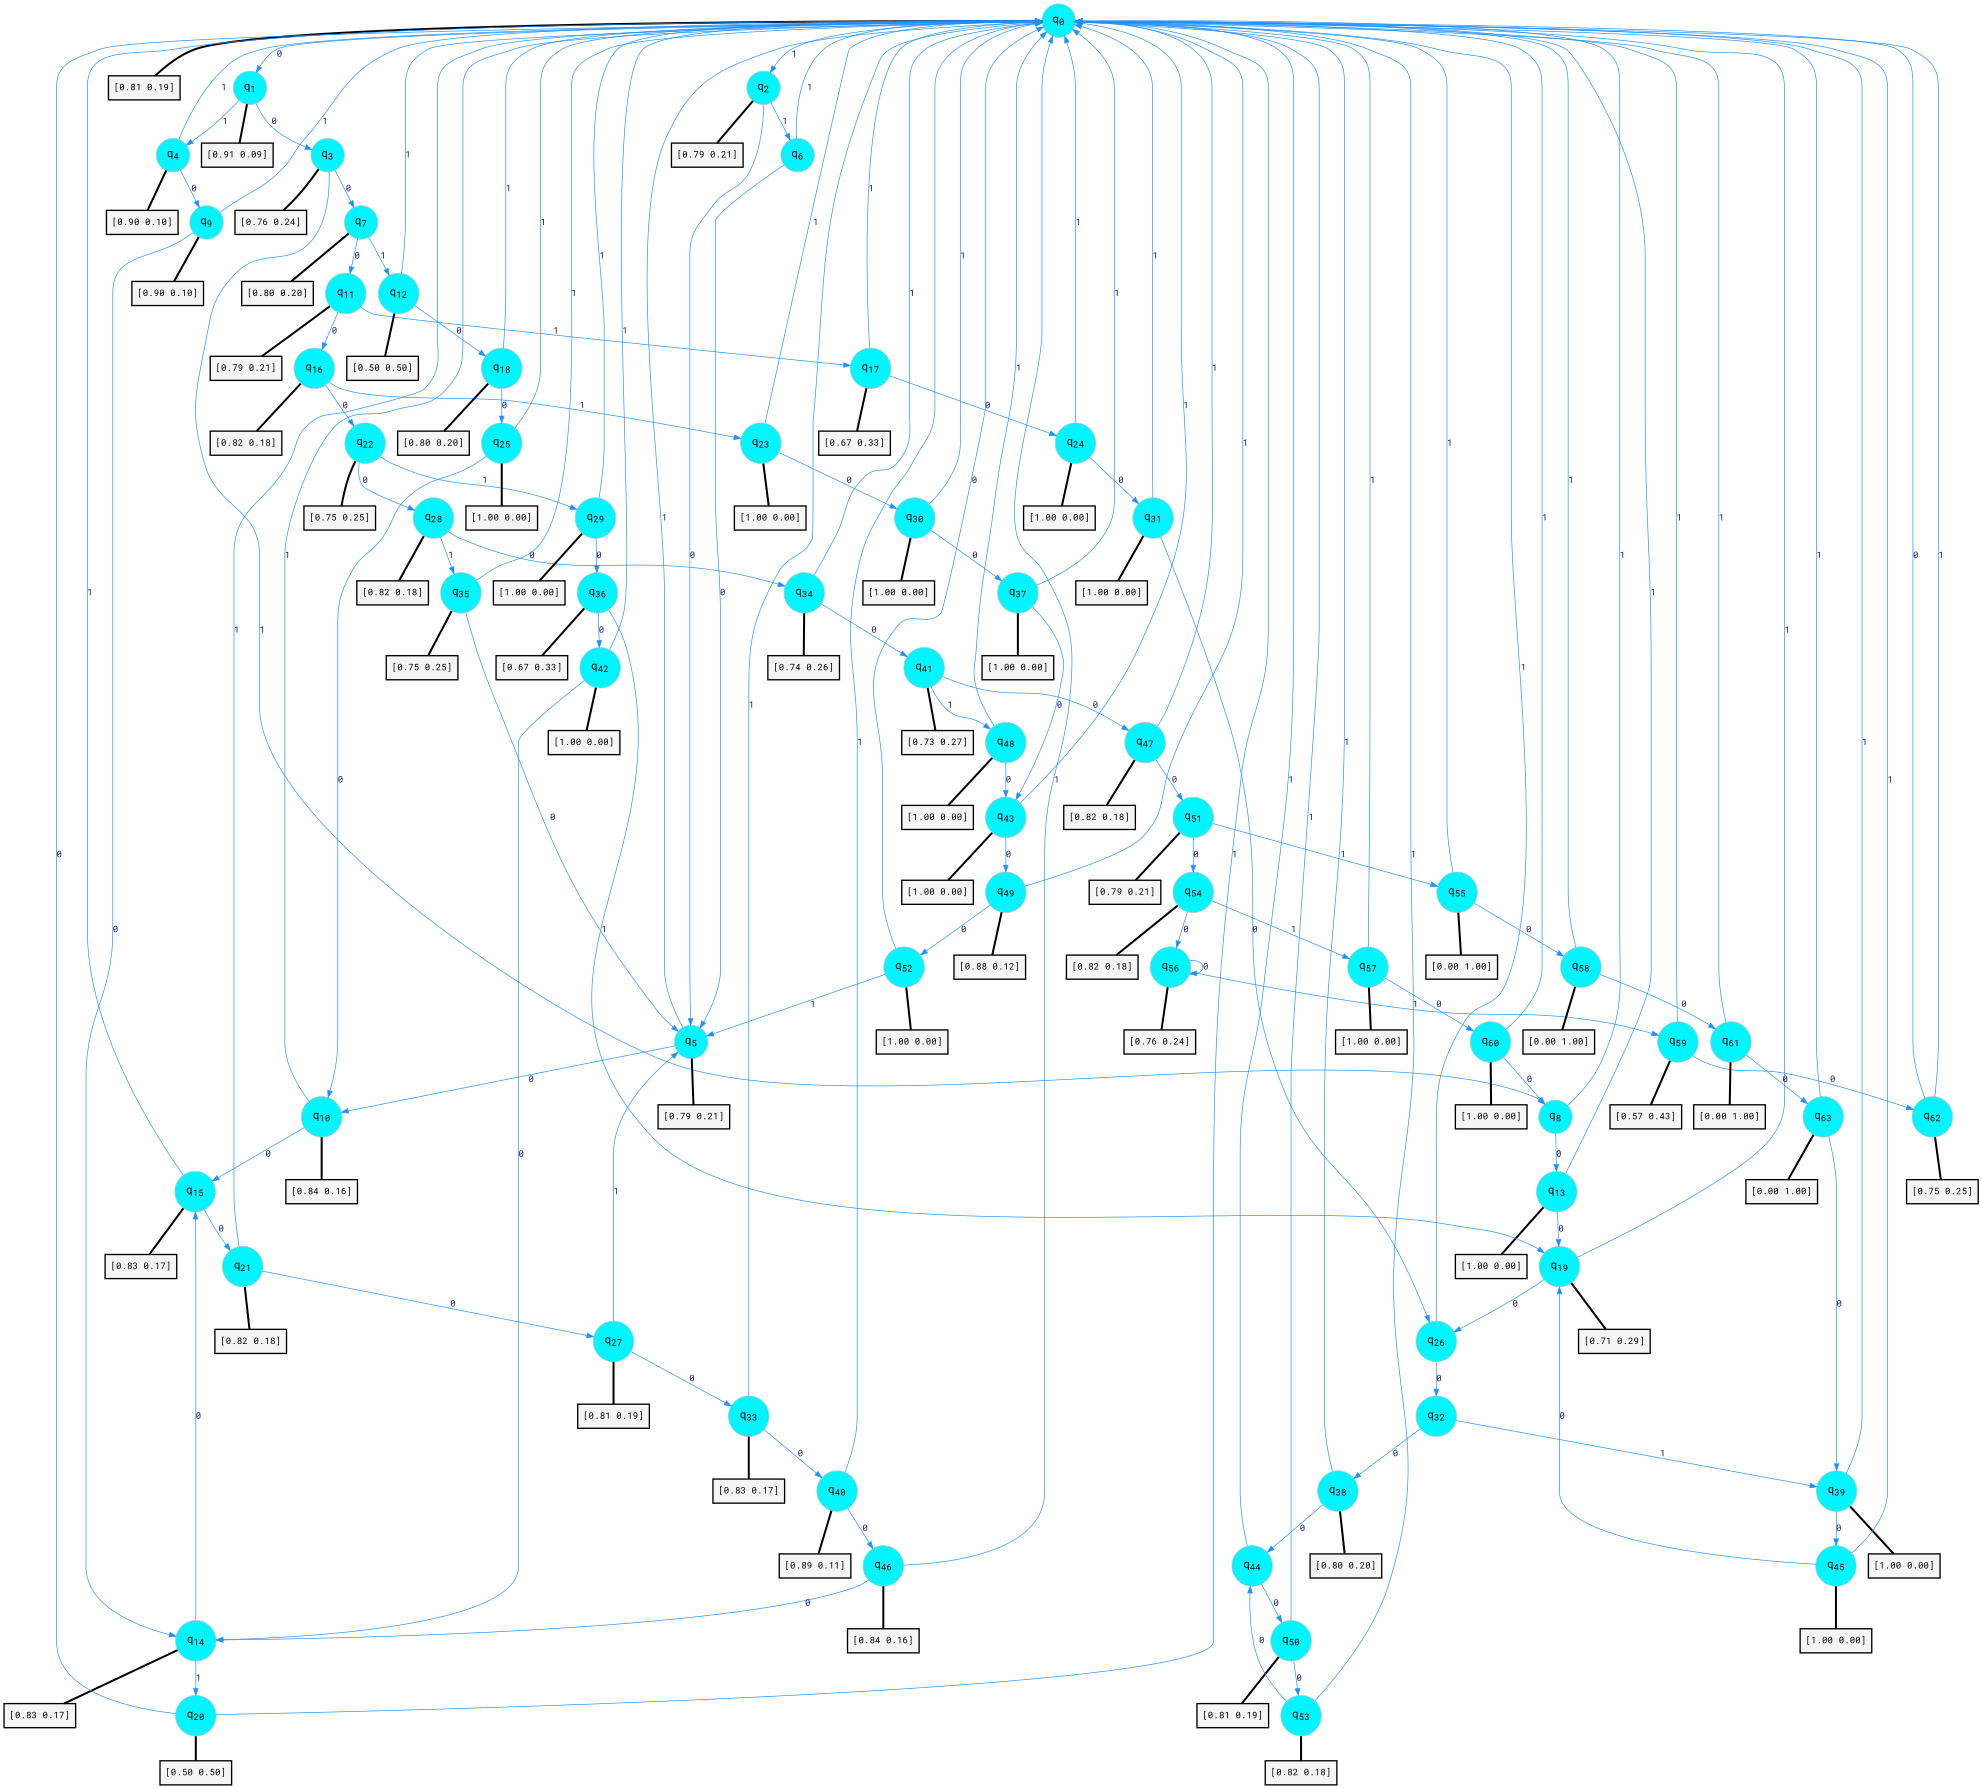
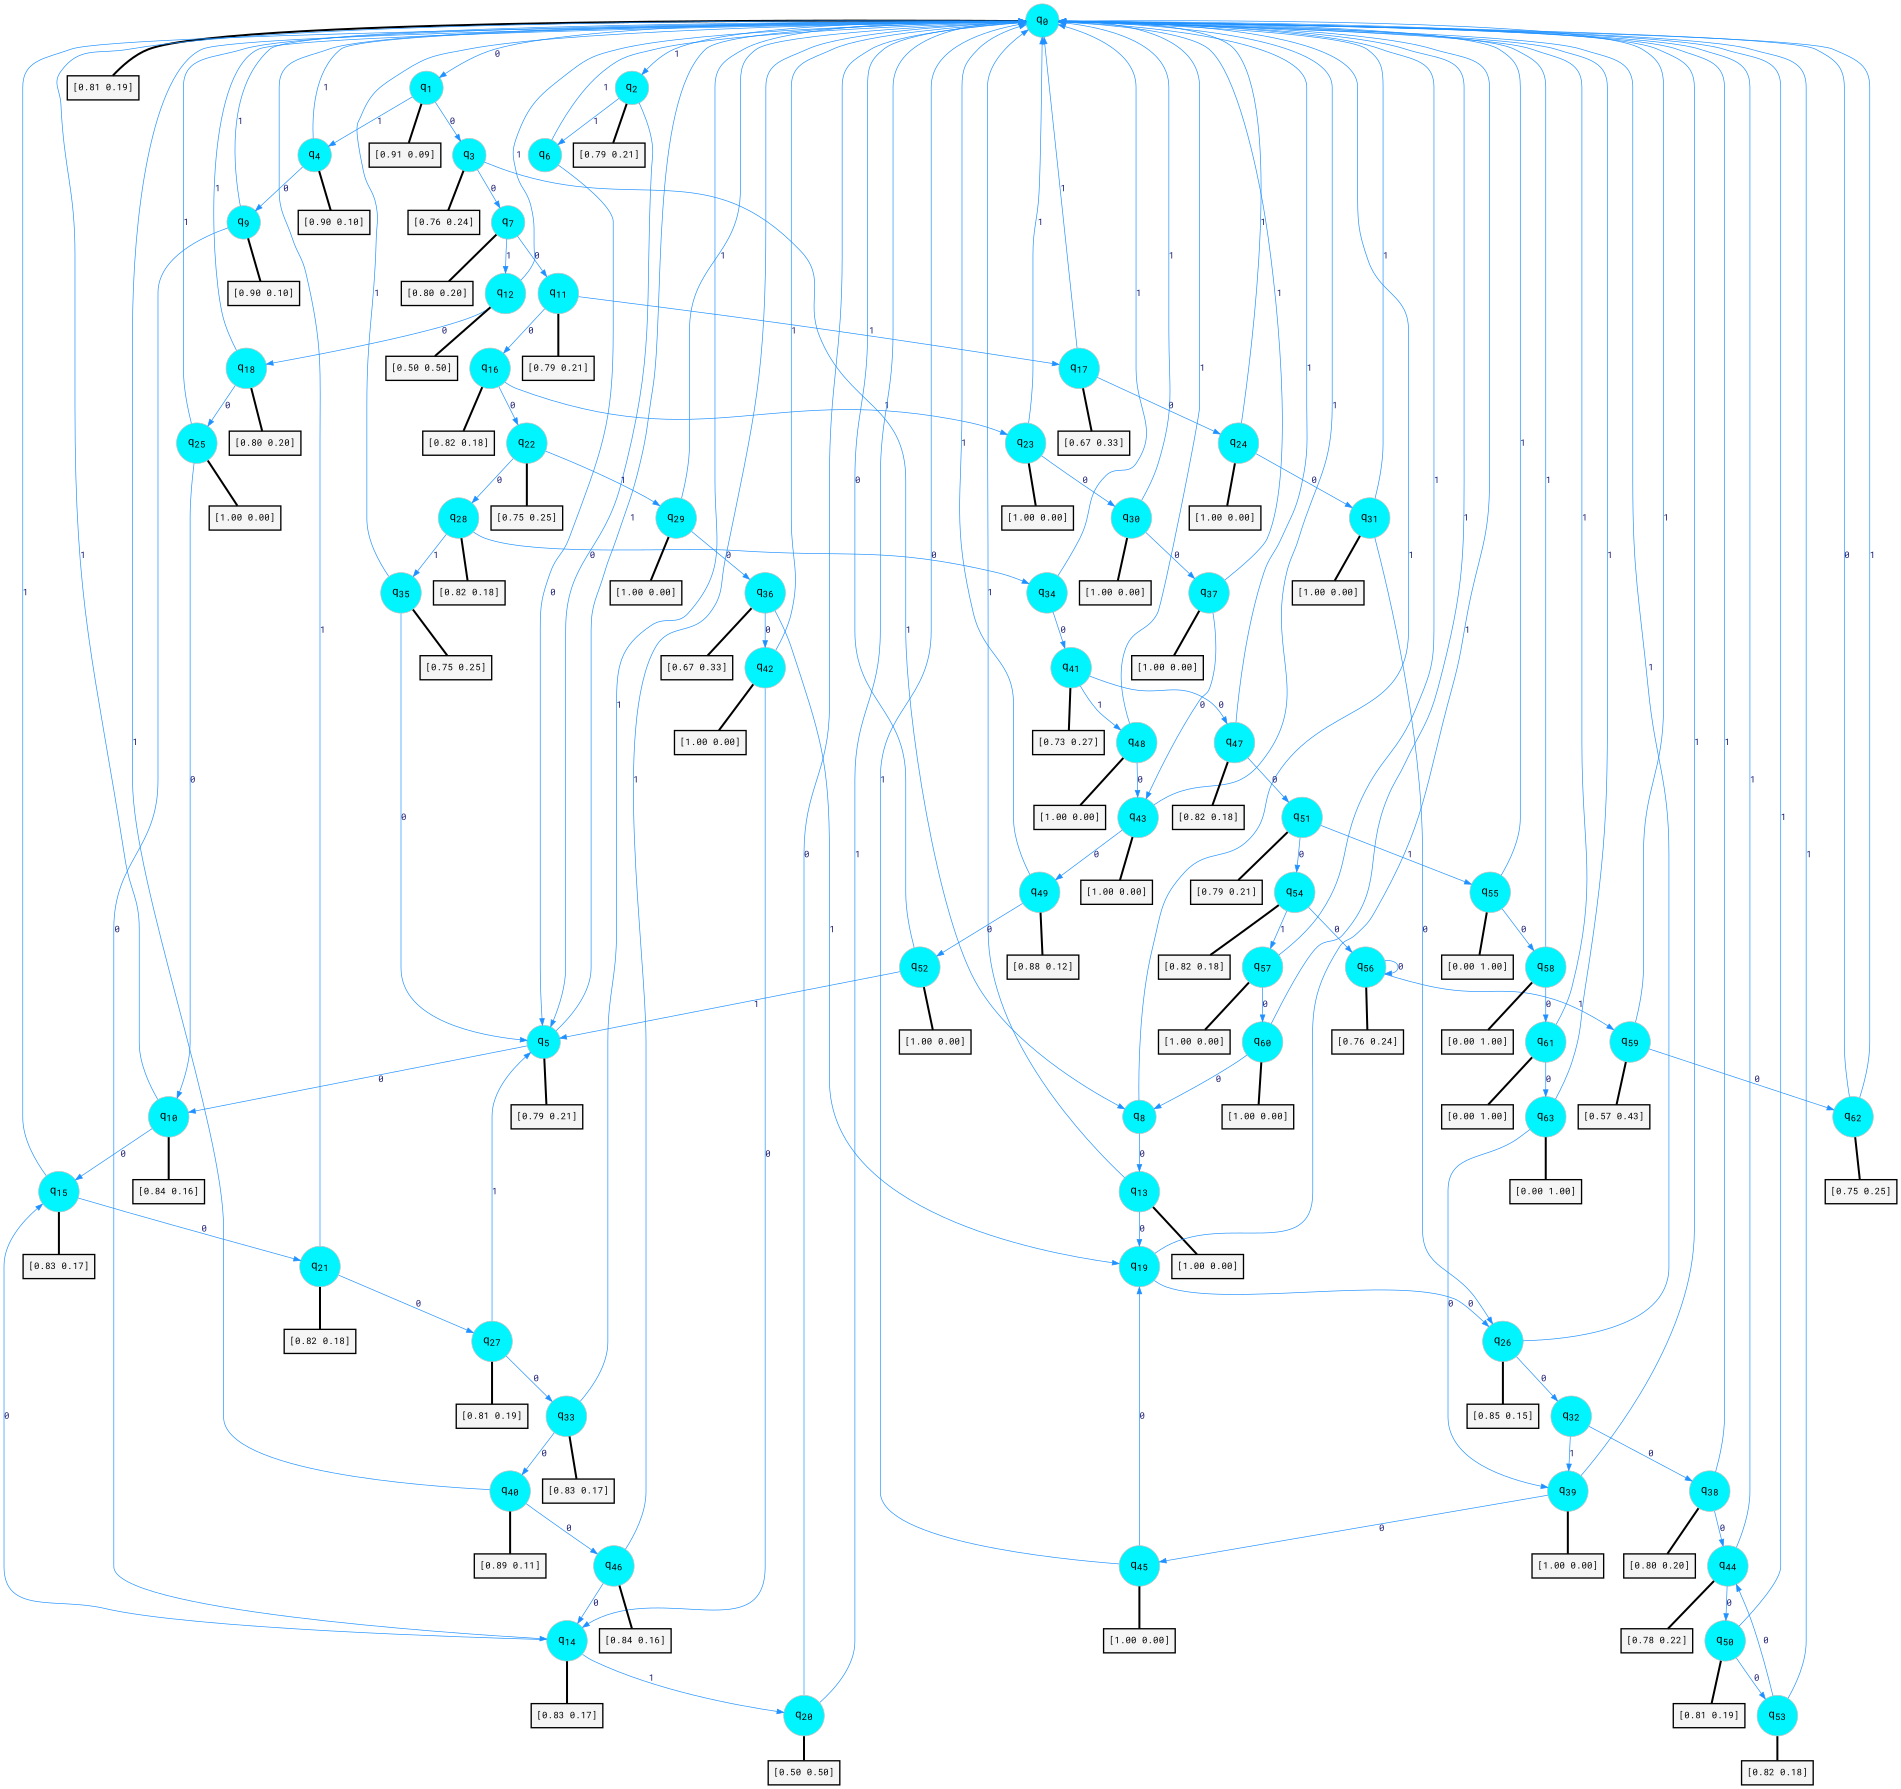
node "[0.74 0.26]": removed
node "[0.71 0.29]": removed
node "[0.85 0.15]": added
node "[0.78 0.22]": added
